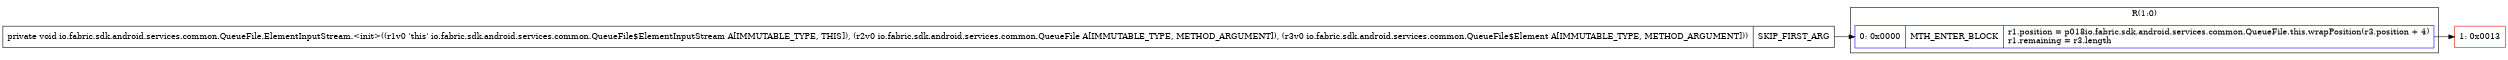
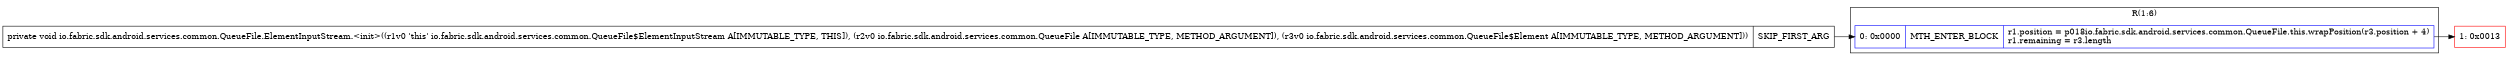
cluster "R(1:0)": label "R(1:0)" -> "R(1:6)"
